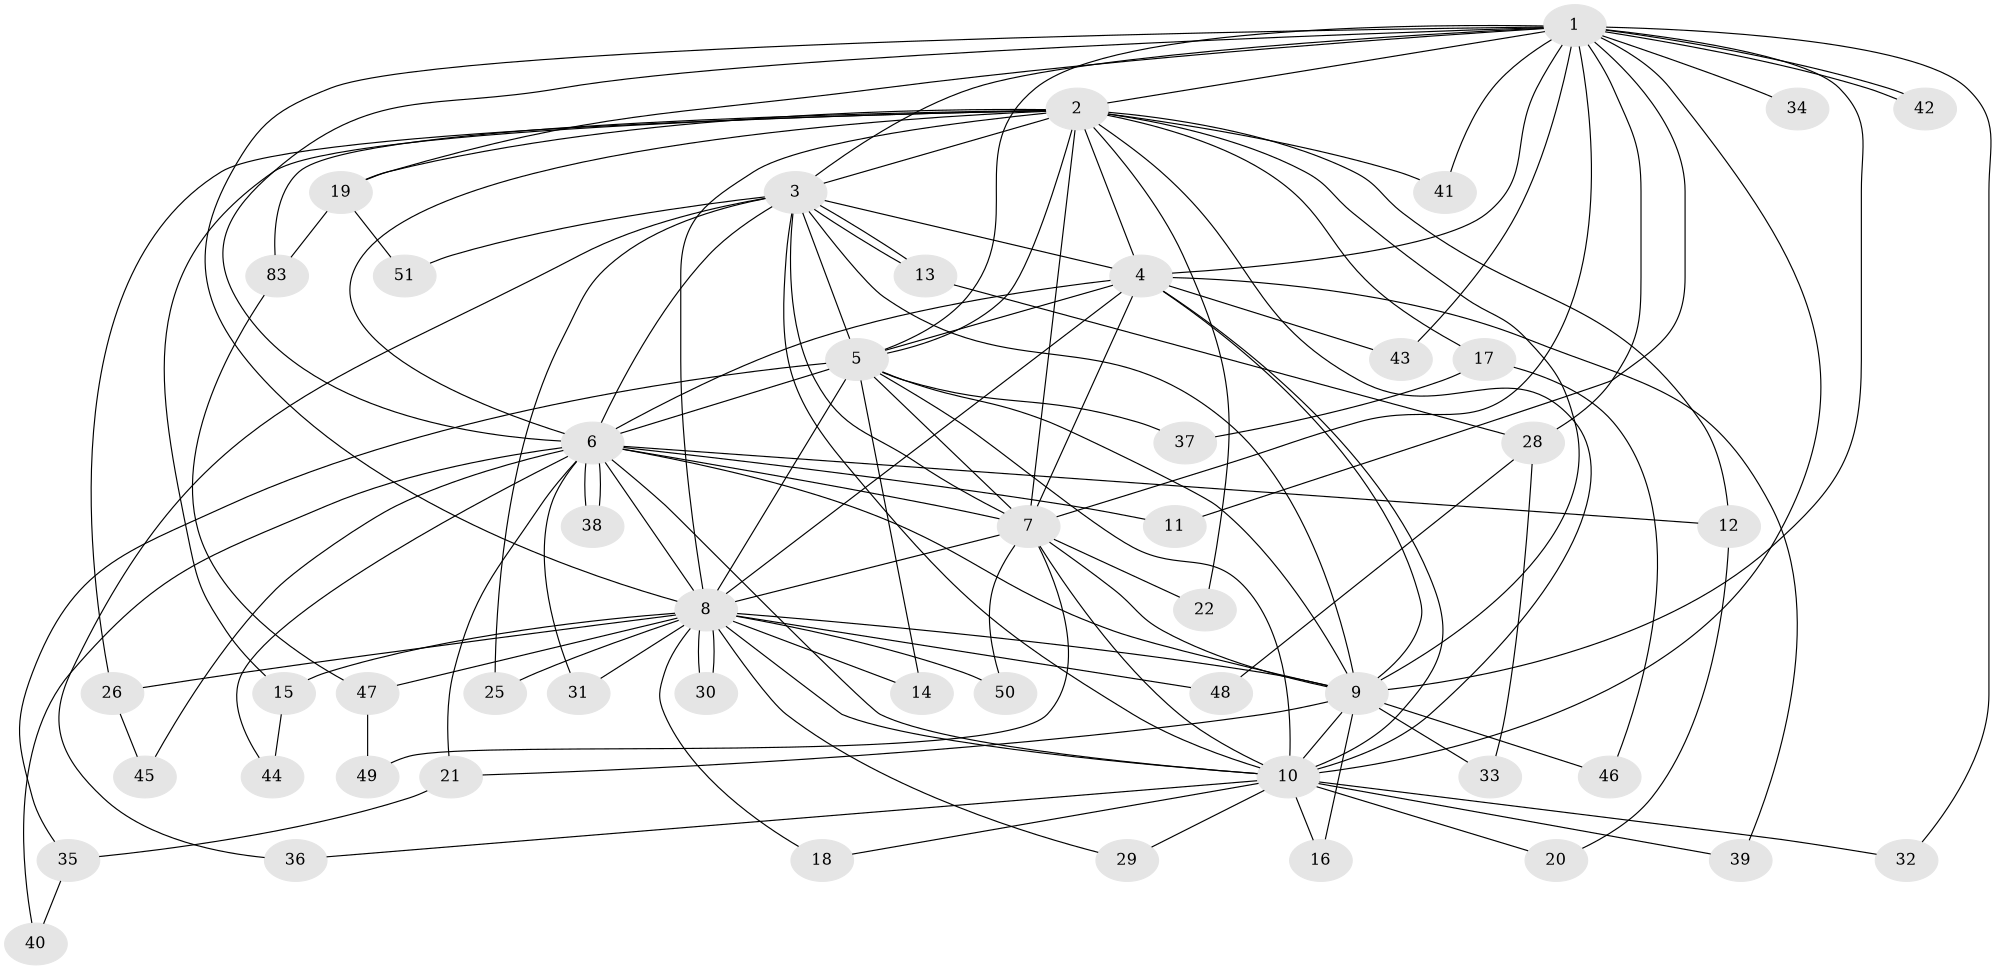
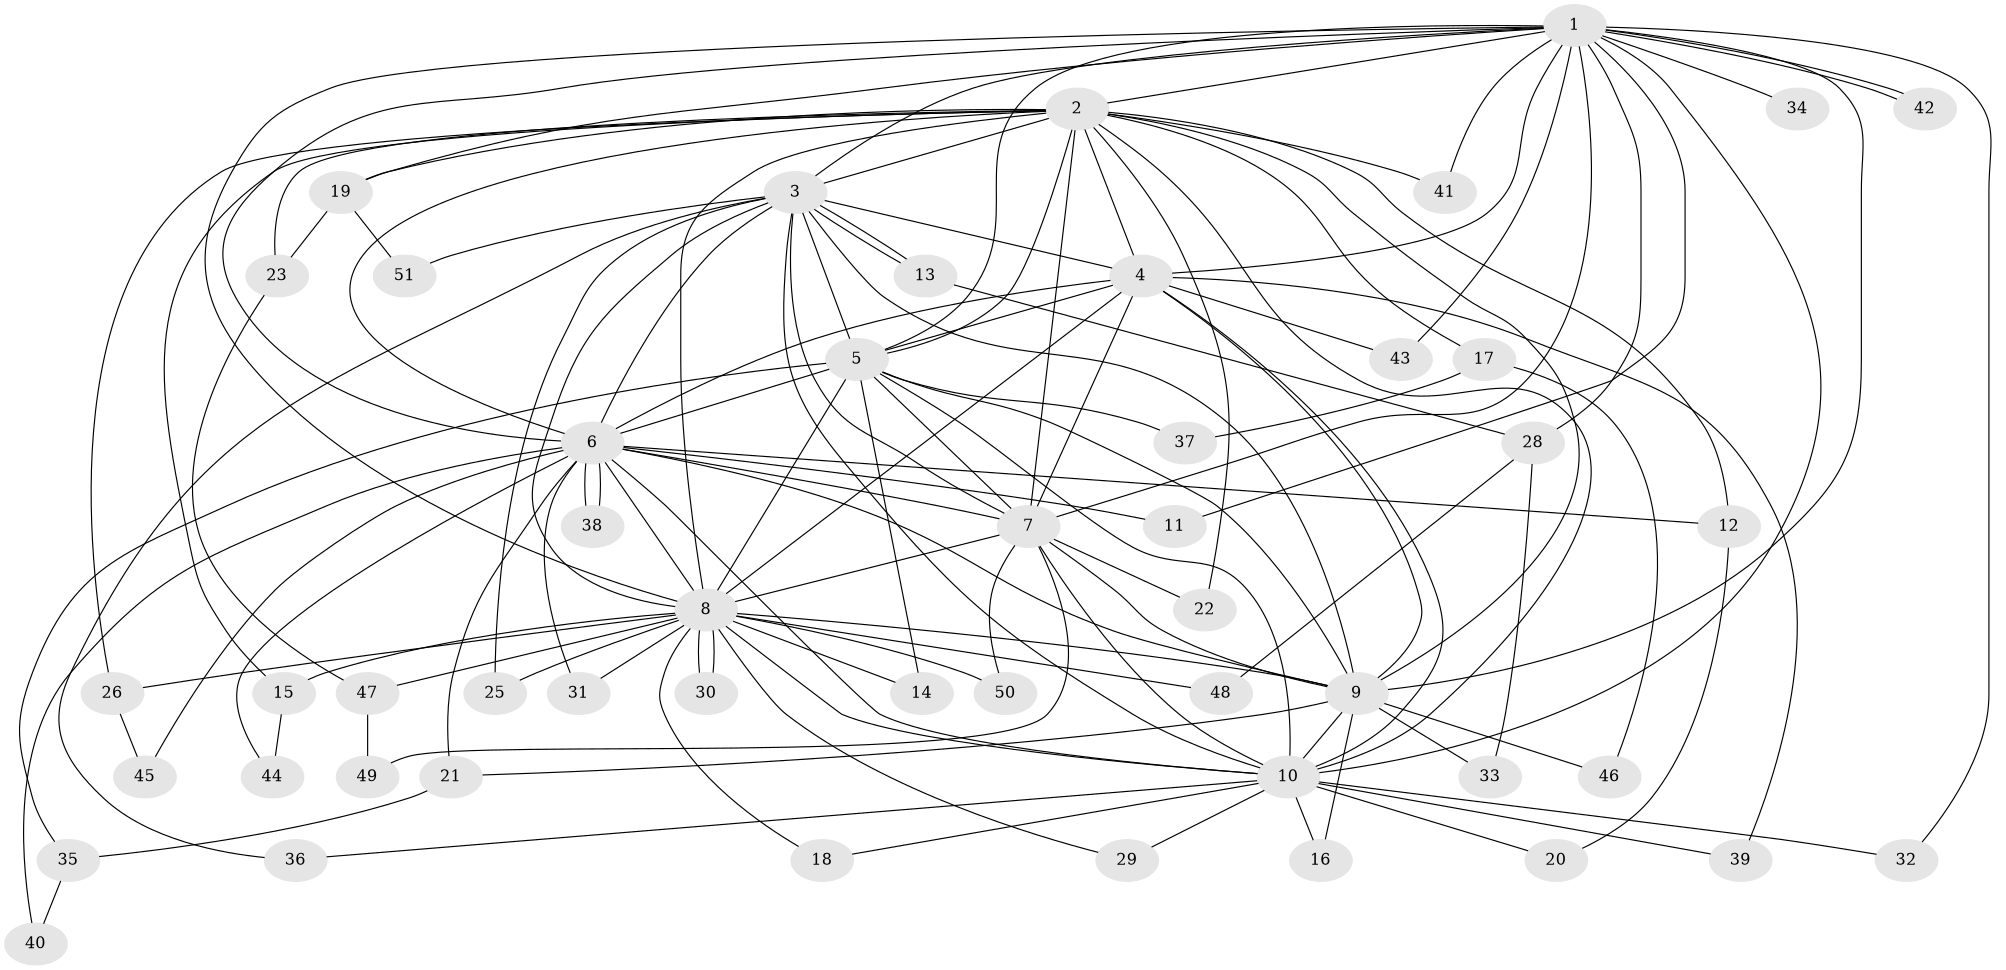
node "83": label "83" -> "23"
edge "3" -- "8": added
